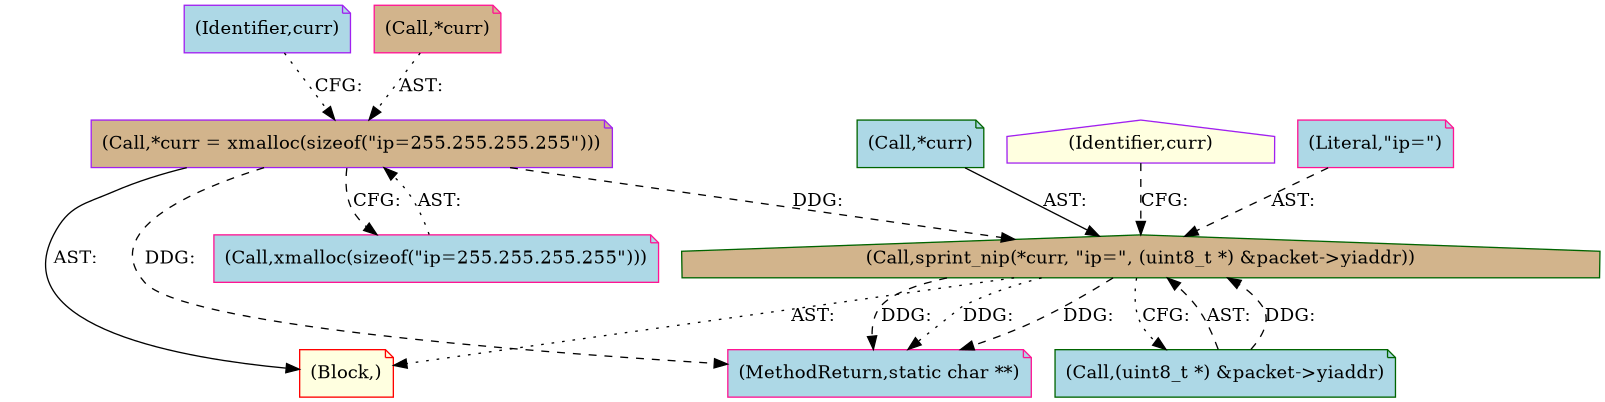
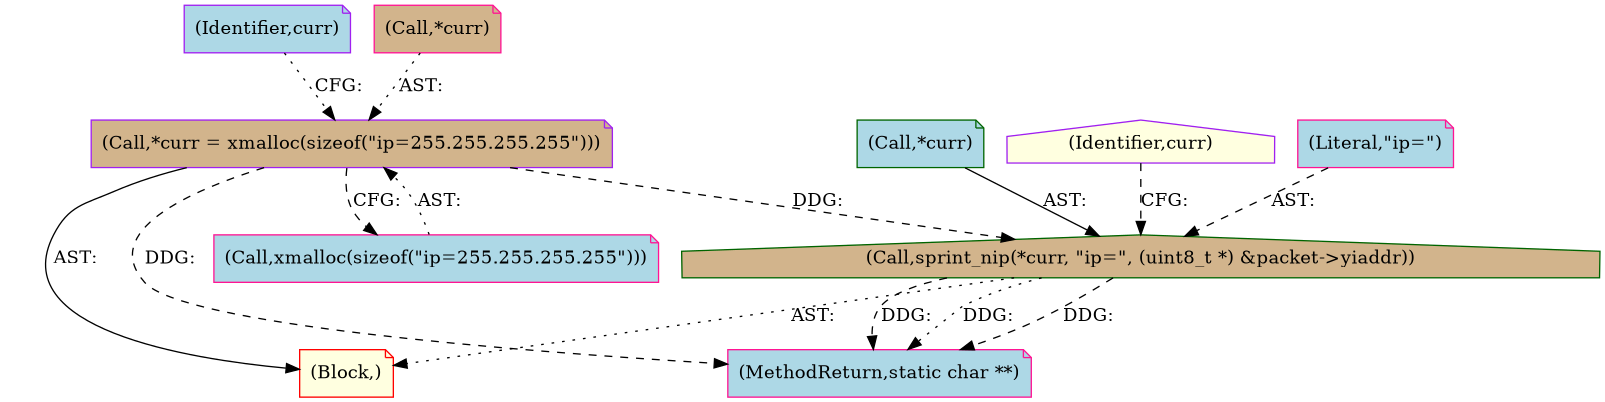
node "(Call,(uint8_t *) &packet->yiaddr)": removed
